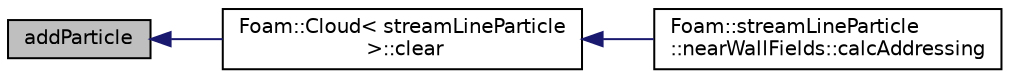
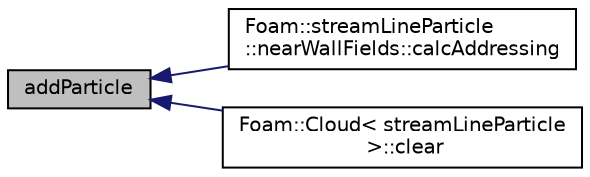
edge "Foam::streamLineParticle ::nearWallFields::calcAddressing" -> "Foam::Cloud< streamLineParticle >::clear": now "Foam::streamLineParticle ::nearWallFields::calcAddressing" -> "addParticle"
